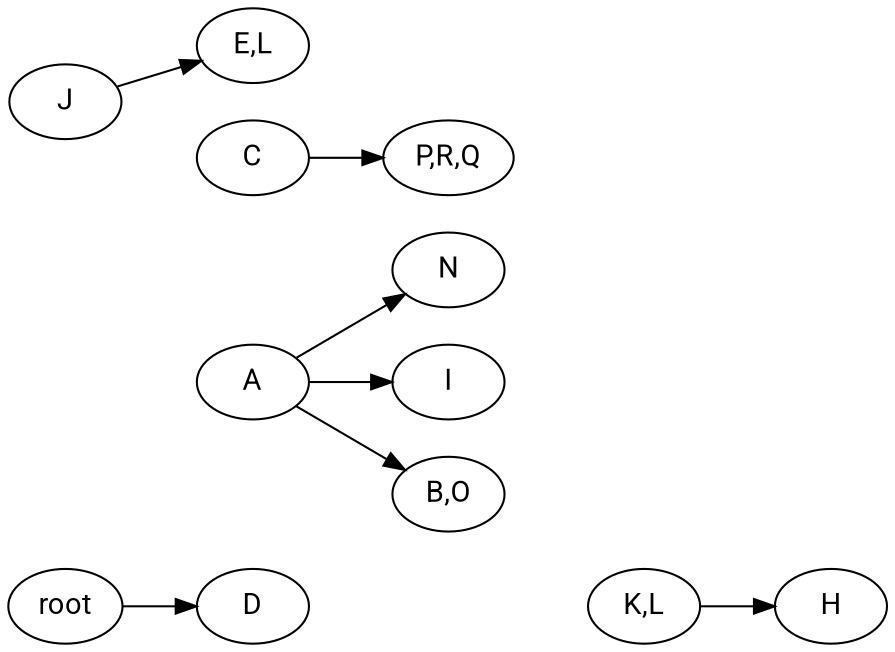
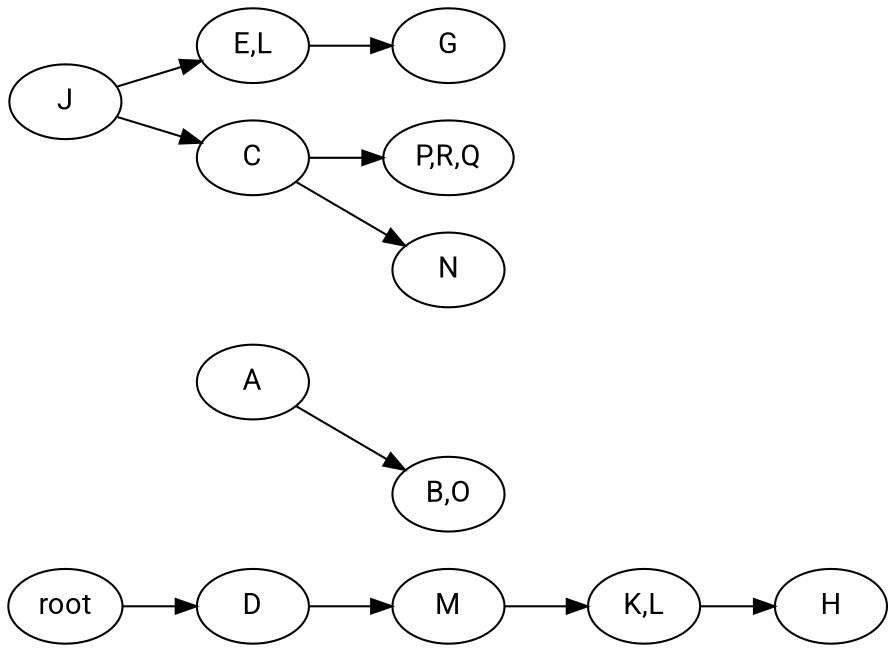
node "G": added
edge "J" -> "C": added
edge "A" -> "N": now "C" -> "N"
node "I": removed
node "M": added
